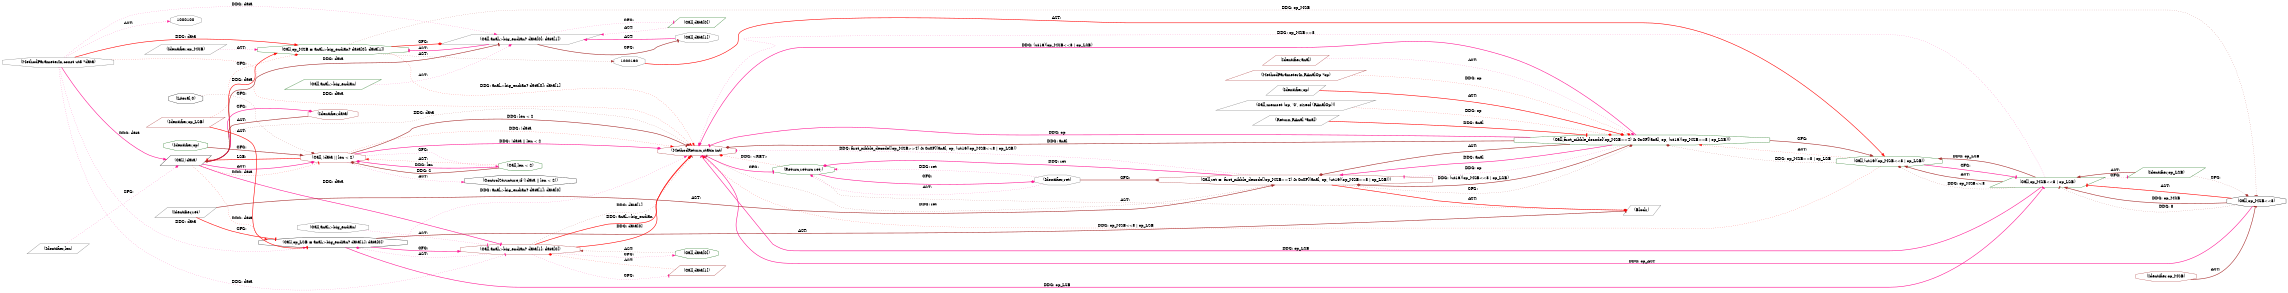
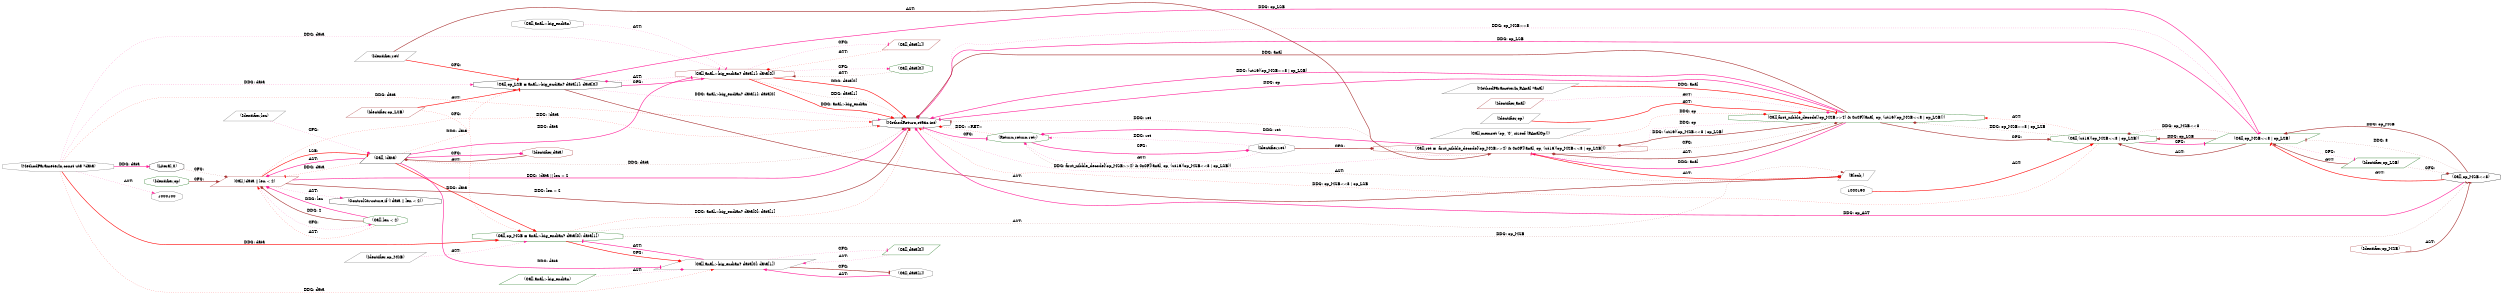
edge "(MethodParameterIn,const ut8 *data)" -> "(Call,anal->big_endian? data[0]: data[1])": color deeppink -> red
edge "(Call,op_MSB = anal->big_endian? data[0]: data[1])" -> "1000190": now "(Call,op_MSB = anal->big_endian? data[0]: data[1])" -> "(Block,)"
edge "(Call,!data)" -> "(Call,anal->big_endian? data[0]: data[1])": color brown -> deeppink
node "(MethodParameterIn,RAnalOp *op)": removed
node "(Return,RAnal *anal)": label "(Return,RAnal *anal)" -> "(MethodParameterIn,RAnal *anal)"
edge "(MethodParameterIn,const ut8 *data)" -> "(Call,!data)": now "(MethodParameterIn,const ut8 *data)" -> "(Literal,0)"
node "(MethodReturn,static int)": color brown -> black
node "(Call,!data || len < 2)": shape octagon -> parallelogram
